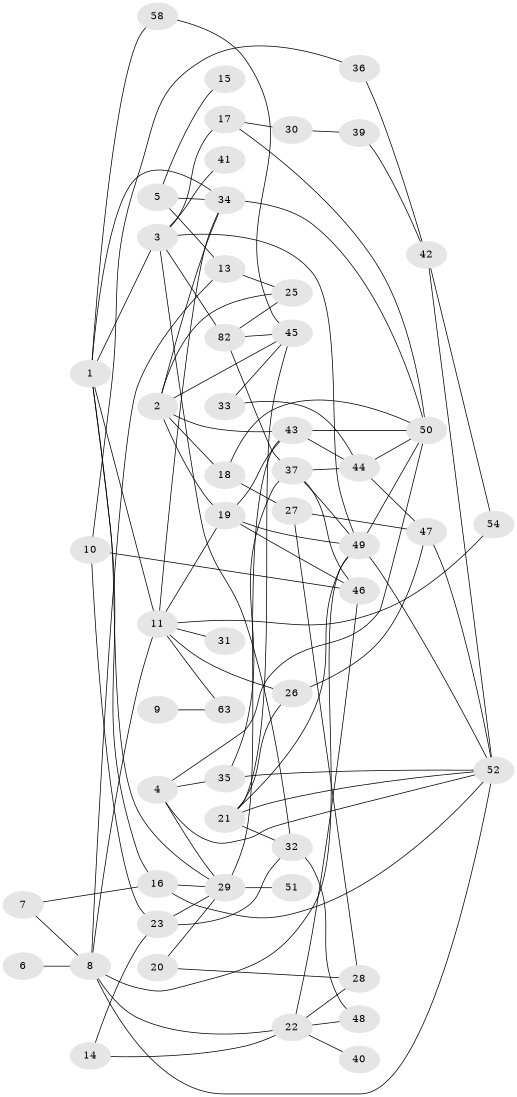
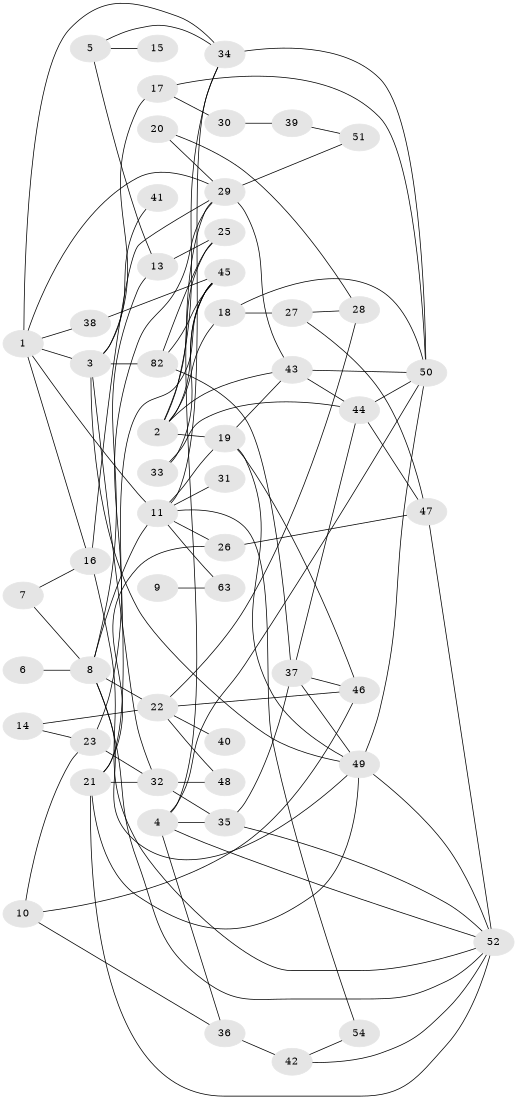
node "58": label "58" -> "38"
edge "39" -- "42": now "39" -- "51"
edge "32" -- "35": added
edge "4" -- "36": added
